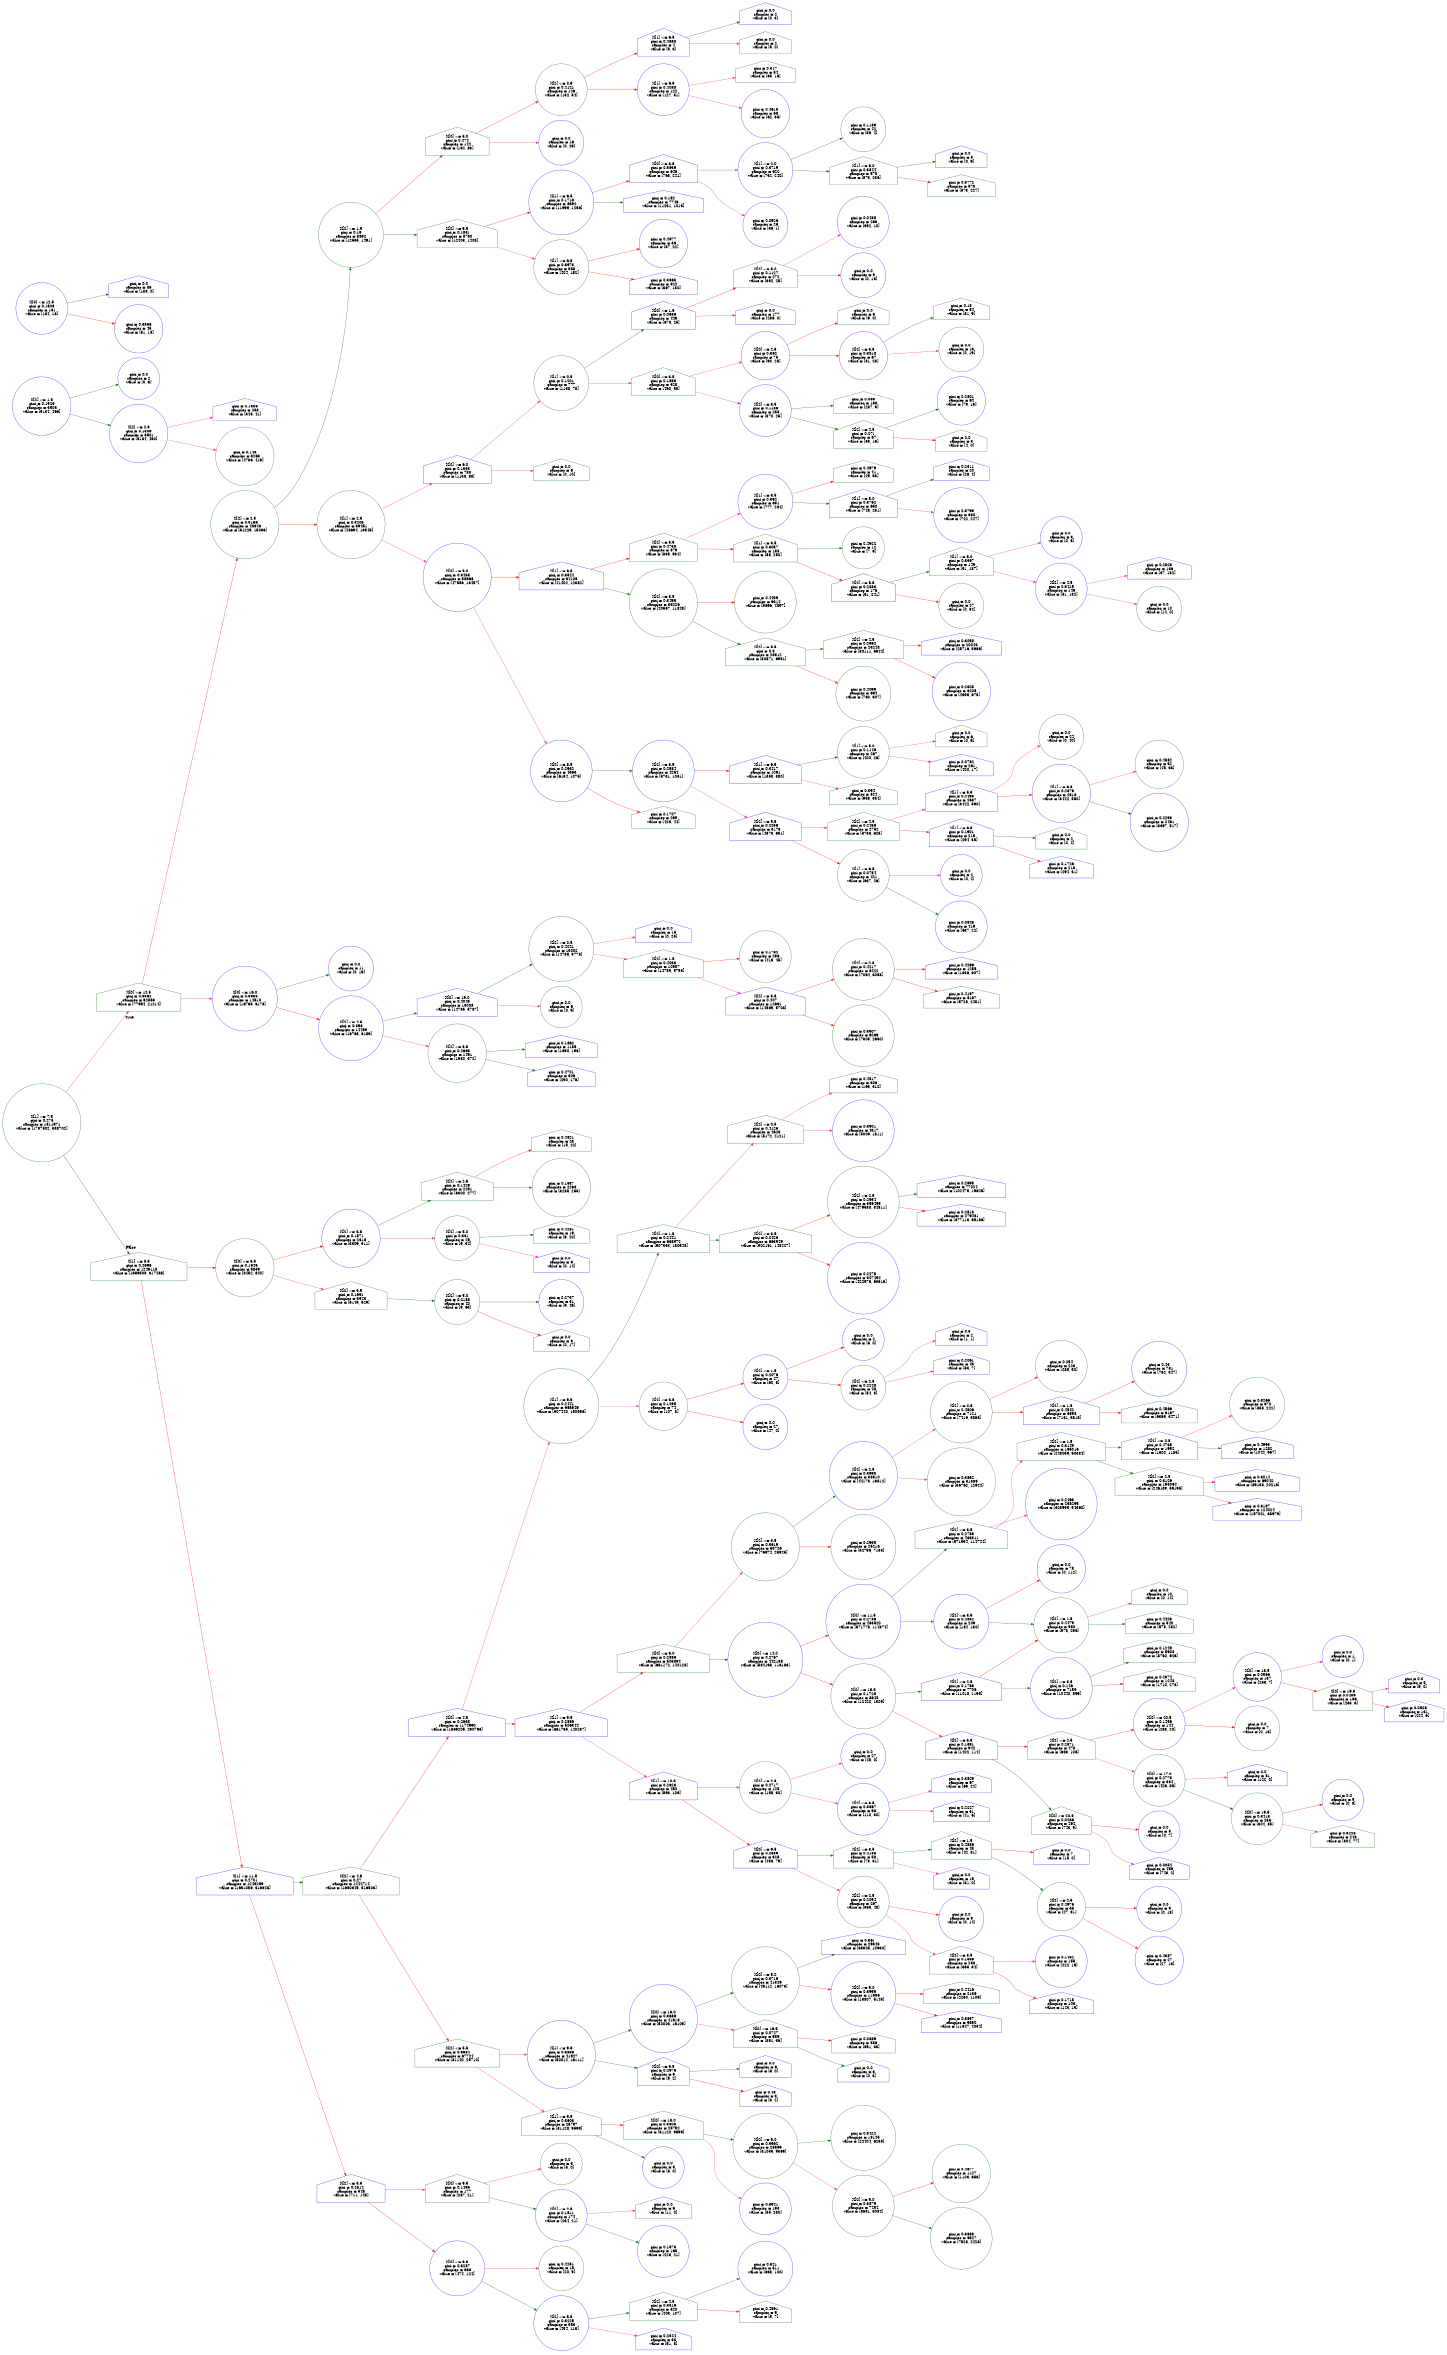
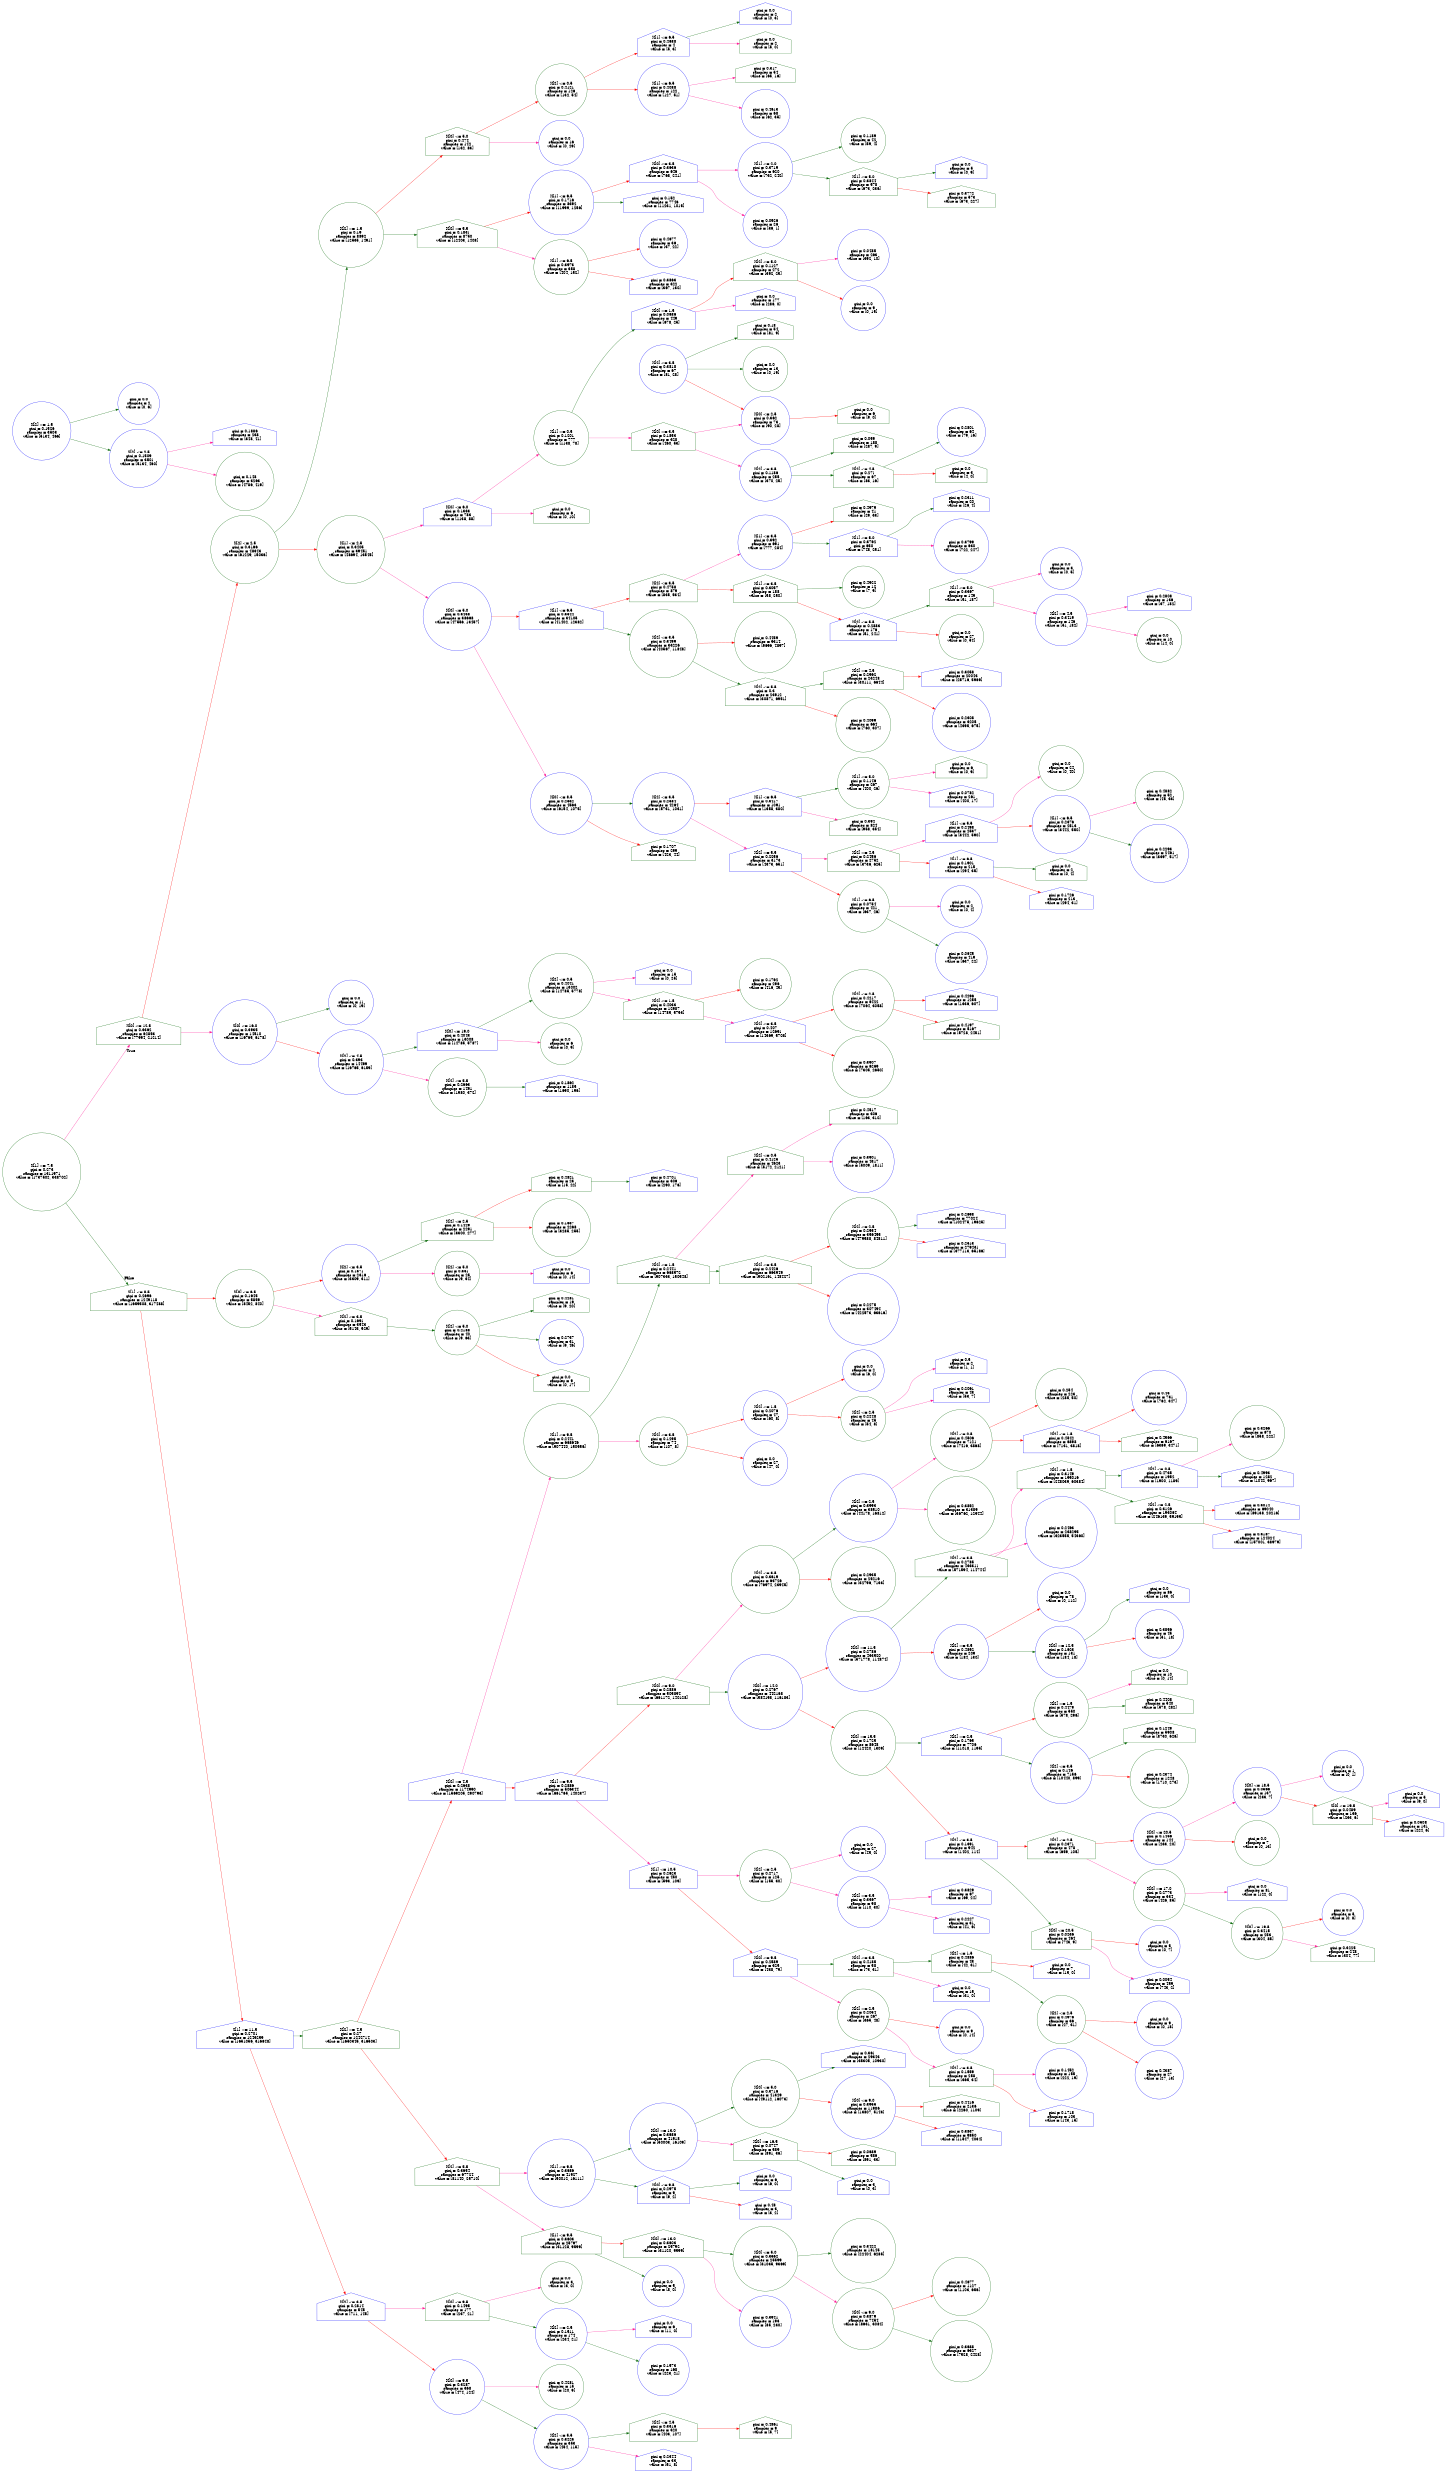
edge "X[2] <= 3.5 gini = 0.3818 samples = 67 value = [81, 28]" -> "gini = 0.0 samples = 13 value = [0, 19]": color deeppink -> darkgreen
edge "X[0] <= 2.5 gini = 0.362 samples = 73 value = [90, 28]" -> "X[2] <= 3.5 gini = 0.3818 samples = 67 value = [81, 28]": reversed
node "X[1] <= 5.0 gini = 0.3762 samples = 650 value = [748, 251]": label "X[1] <= 5.0 gini = 0.3762 samples = 650 value = [748, 251]" -> "X[1] <= 5.0 gini = 0.3762 gini = 650 value = [748, 251]"
node "X[2] <= 5.5 gini = 0.2883 samples = 176 value = [51, 241]": label "X[2] <= 5.5 gini = 0.2883 samples = 176 value = [51, 241]" -> "X[2] <= 5.5 samples = 0.2883 samples = 176 value = [51, 241]"
edge "X[2] <= 5.5 gini = 0.2663 samples = 1491 value = [1980, 372]" -> "gini = 0.4701 samples = 306 value = [290, 176]": now "gini = 0.4821 samples = 23 value = [15, 22]" -> "gini = 0.4701 samples = 306 value = [290, 176]"
edge "X[2] <= 5.0 gini = 0.331 samples = 25 value = [9, 34]" -> "gini = 0.4281 samples = 19 value = [9, 20]": now "X[2] <= 5.0 gini = 0.2188 samples = 40 value = [9, 63]" -> "gini = 0.4281 samples = 19 value = [9, 20]"
edge "X[2] <= 3.5 gini = 0.4852 samples = 209 value = [184, 130]" -> "X[2] <= 1.5 gini = 0.4479 samples = 550 value = [578, 296]": now "X[2] <= 3.5 gini = 0.4852 samples = 209 value = [184, 130]" -> "X[0] <= 12.5 gini = 0.1623 samples = 131 value = [184, 18]"
node "gini = 0.2374 samples = 1248 value = [1710, 273]": shape house -> circle
node "gini = 0.321 samples = 311 value = [398, 100]": removed
